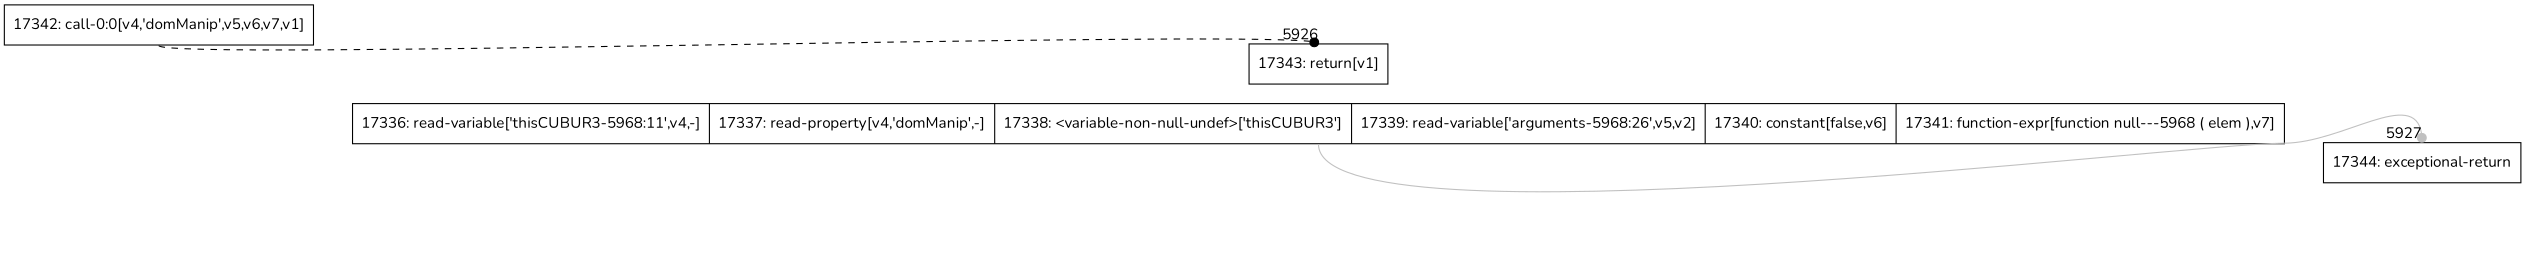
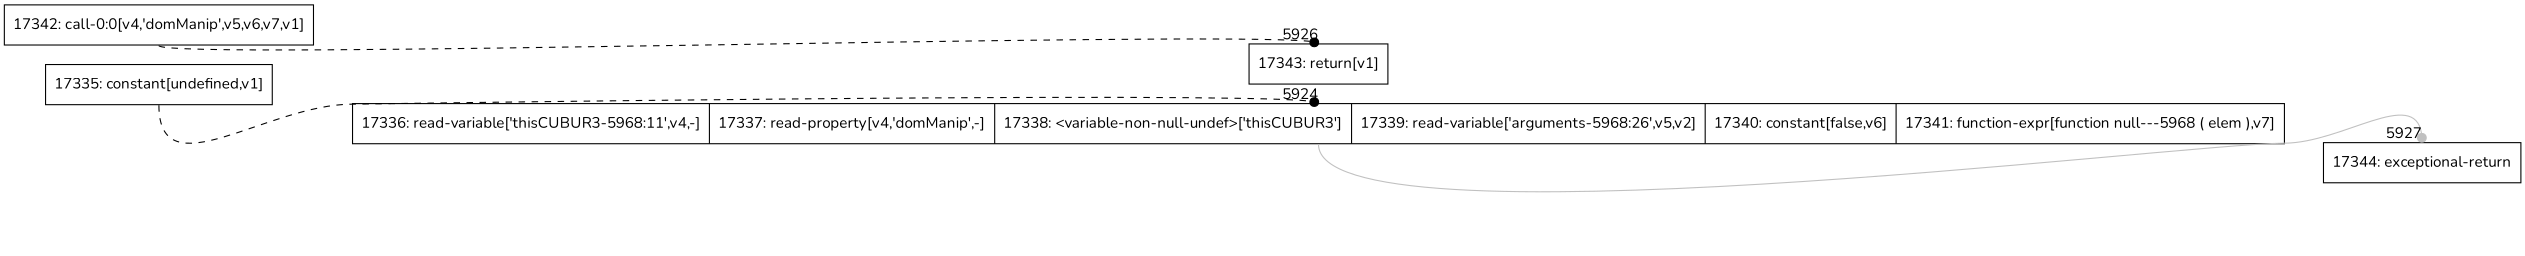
node "17335: constant[undefined,v1]": added
